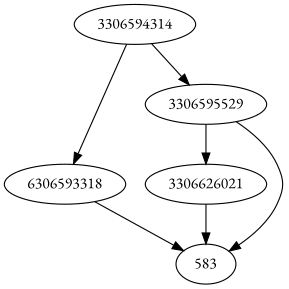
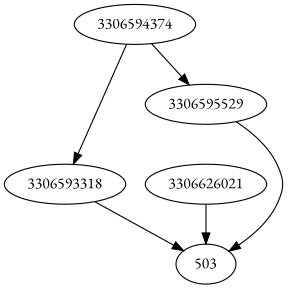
node "3306594314": label "3306594314" -> "3306594374"
edge "3306595529" -> "3306626021": removed
node "6306593318": label "6306593318" -> "3306593318"
node "583": label "583" -> "503"
